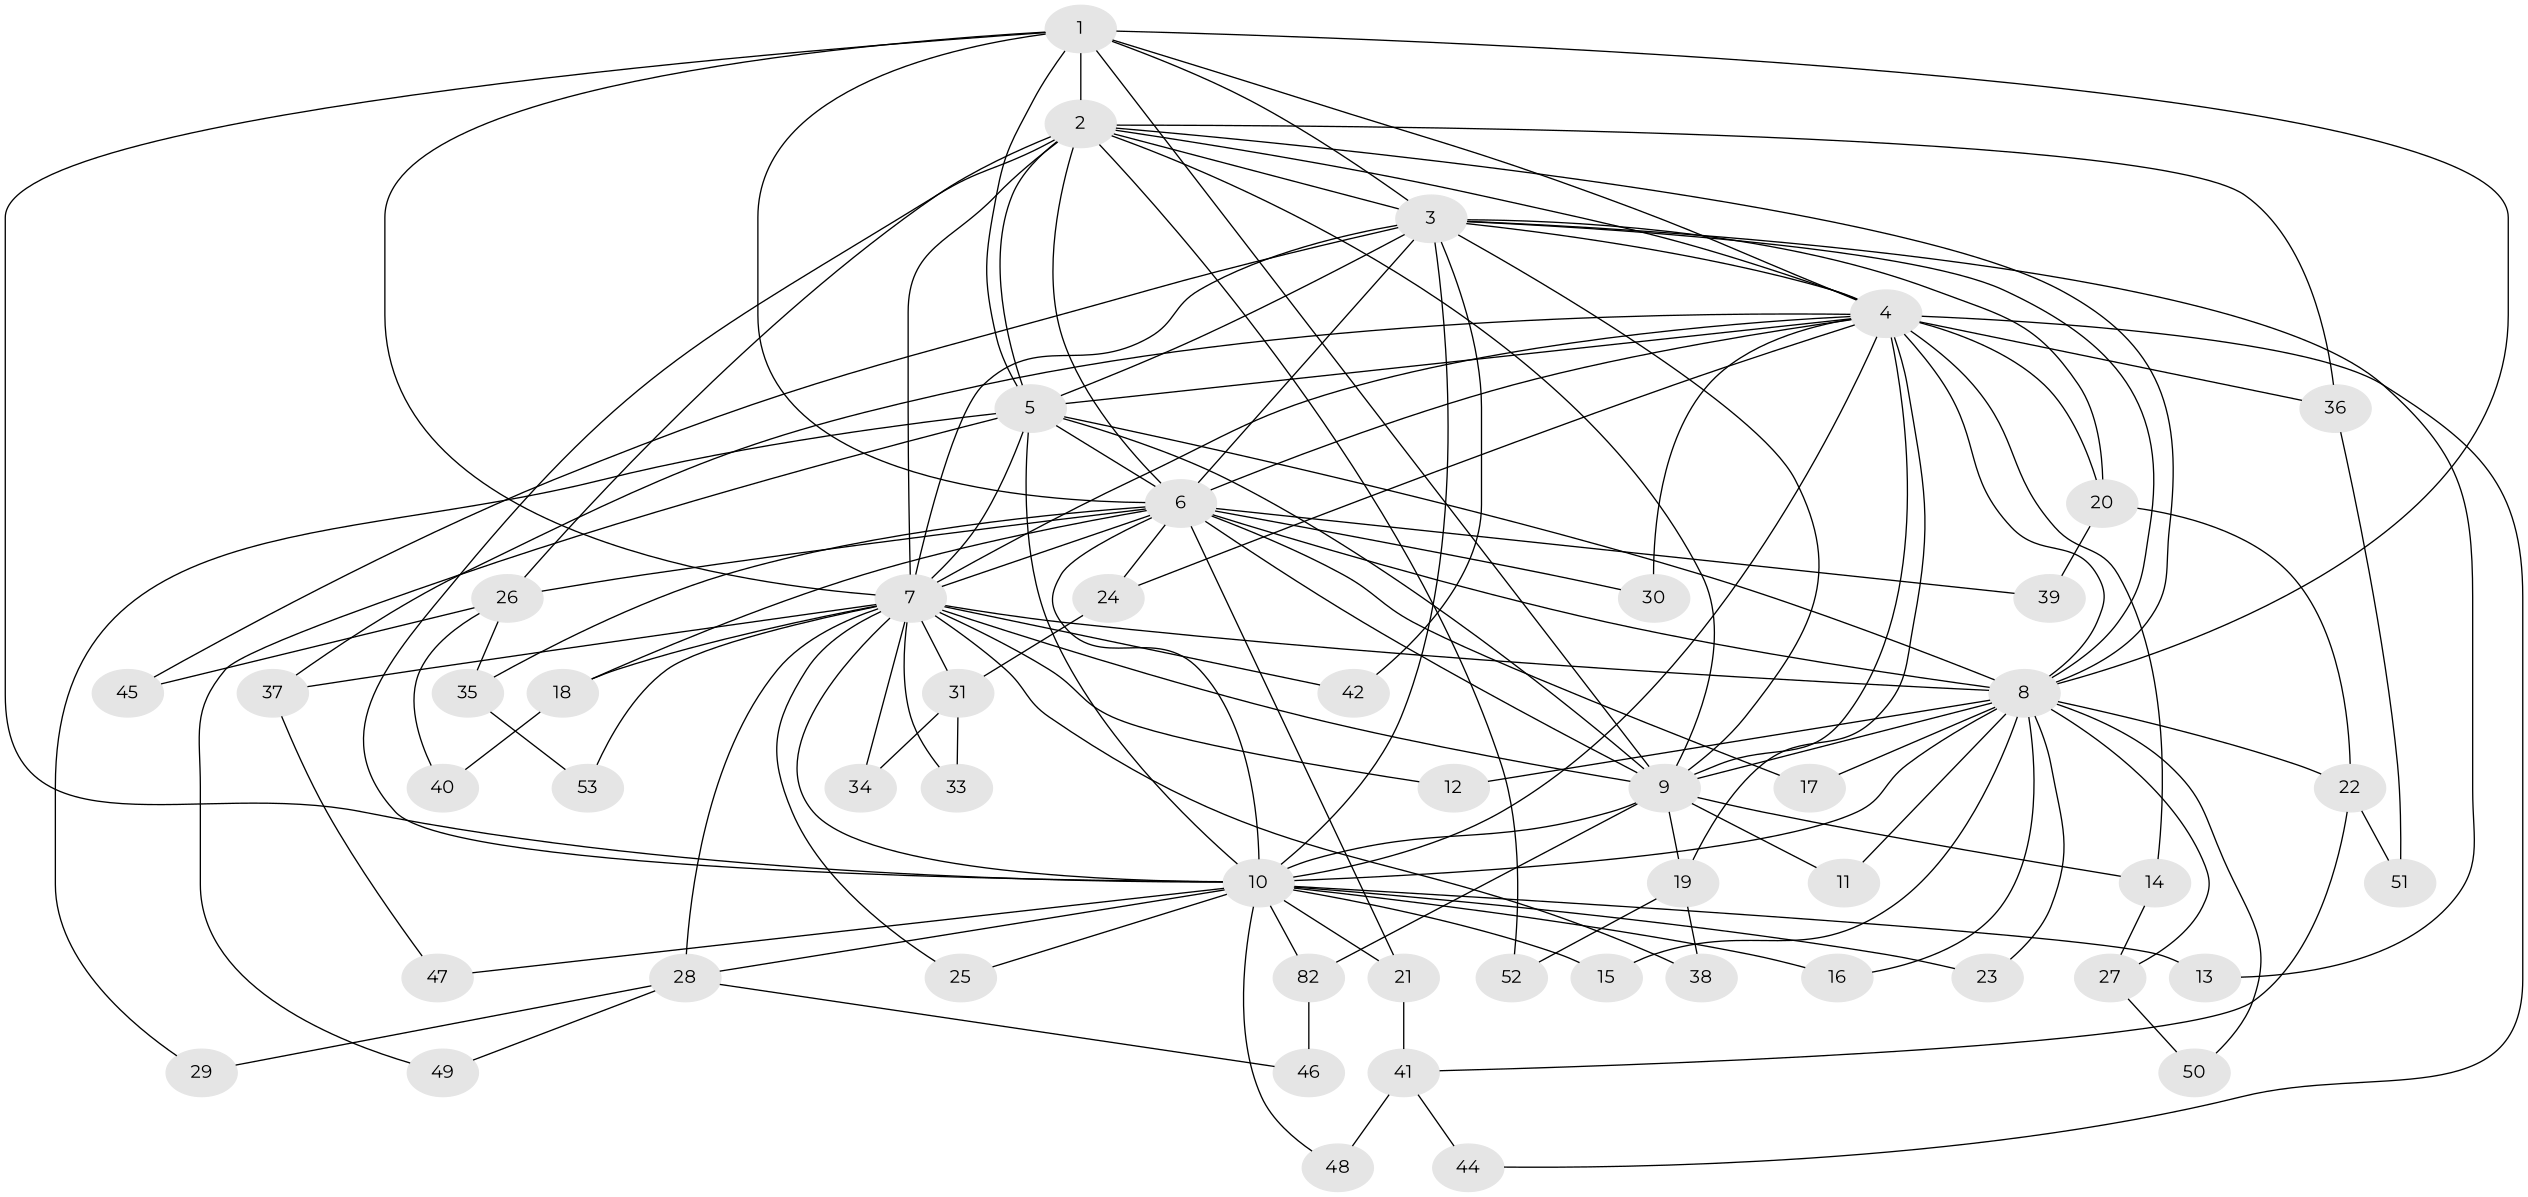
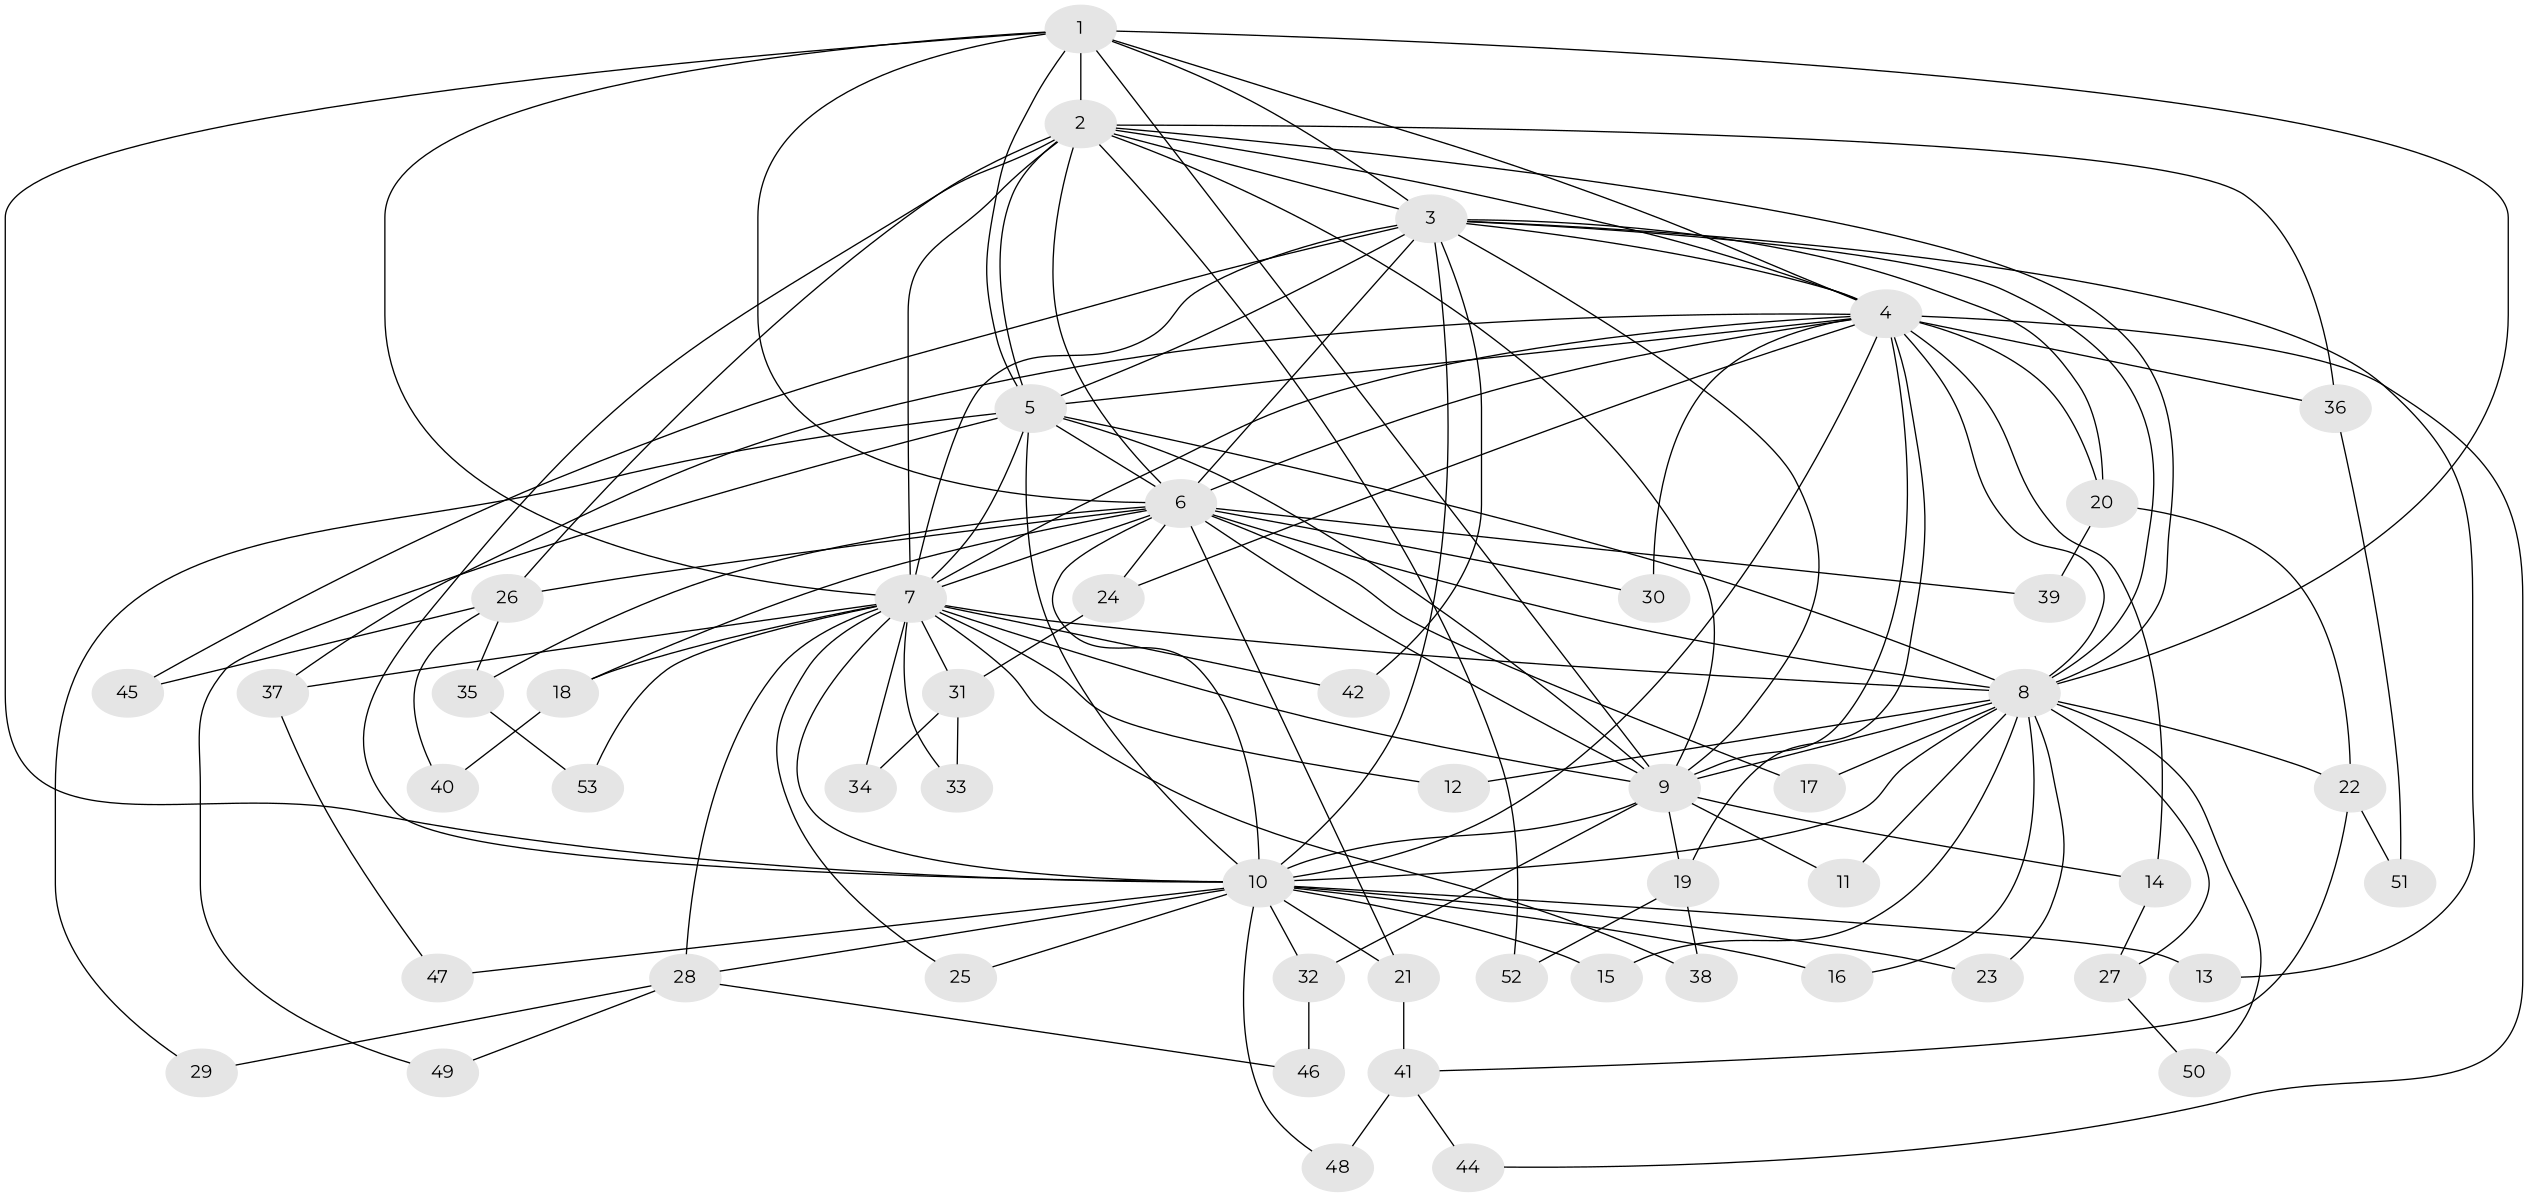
node "82": label "82" -> "32"
